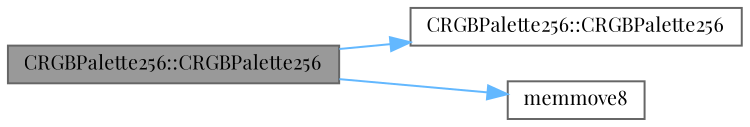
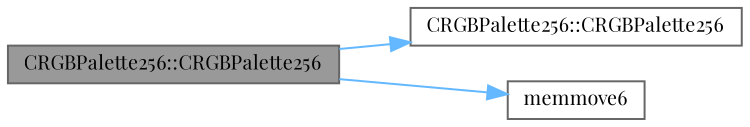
node "memmove8": label "memmove8" -> "memmove6"
